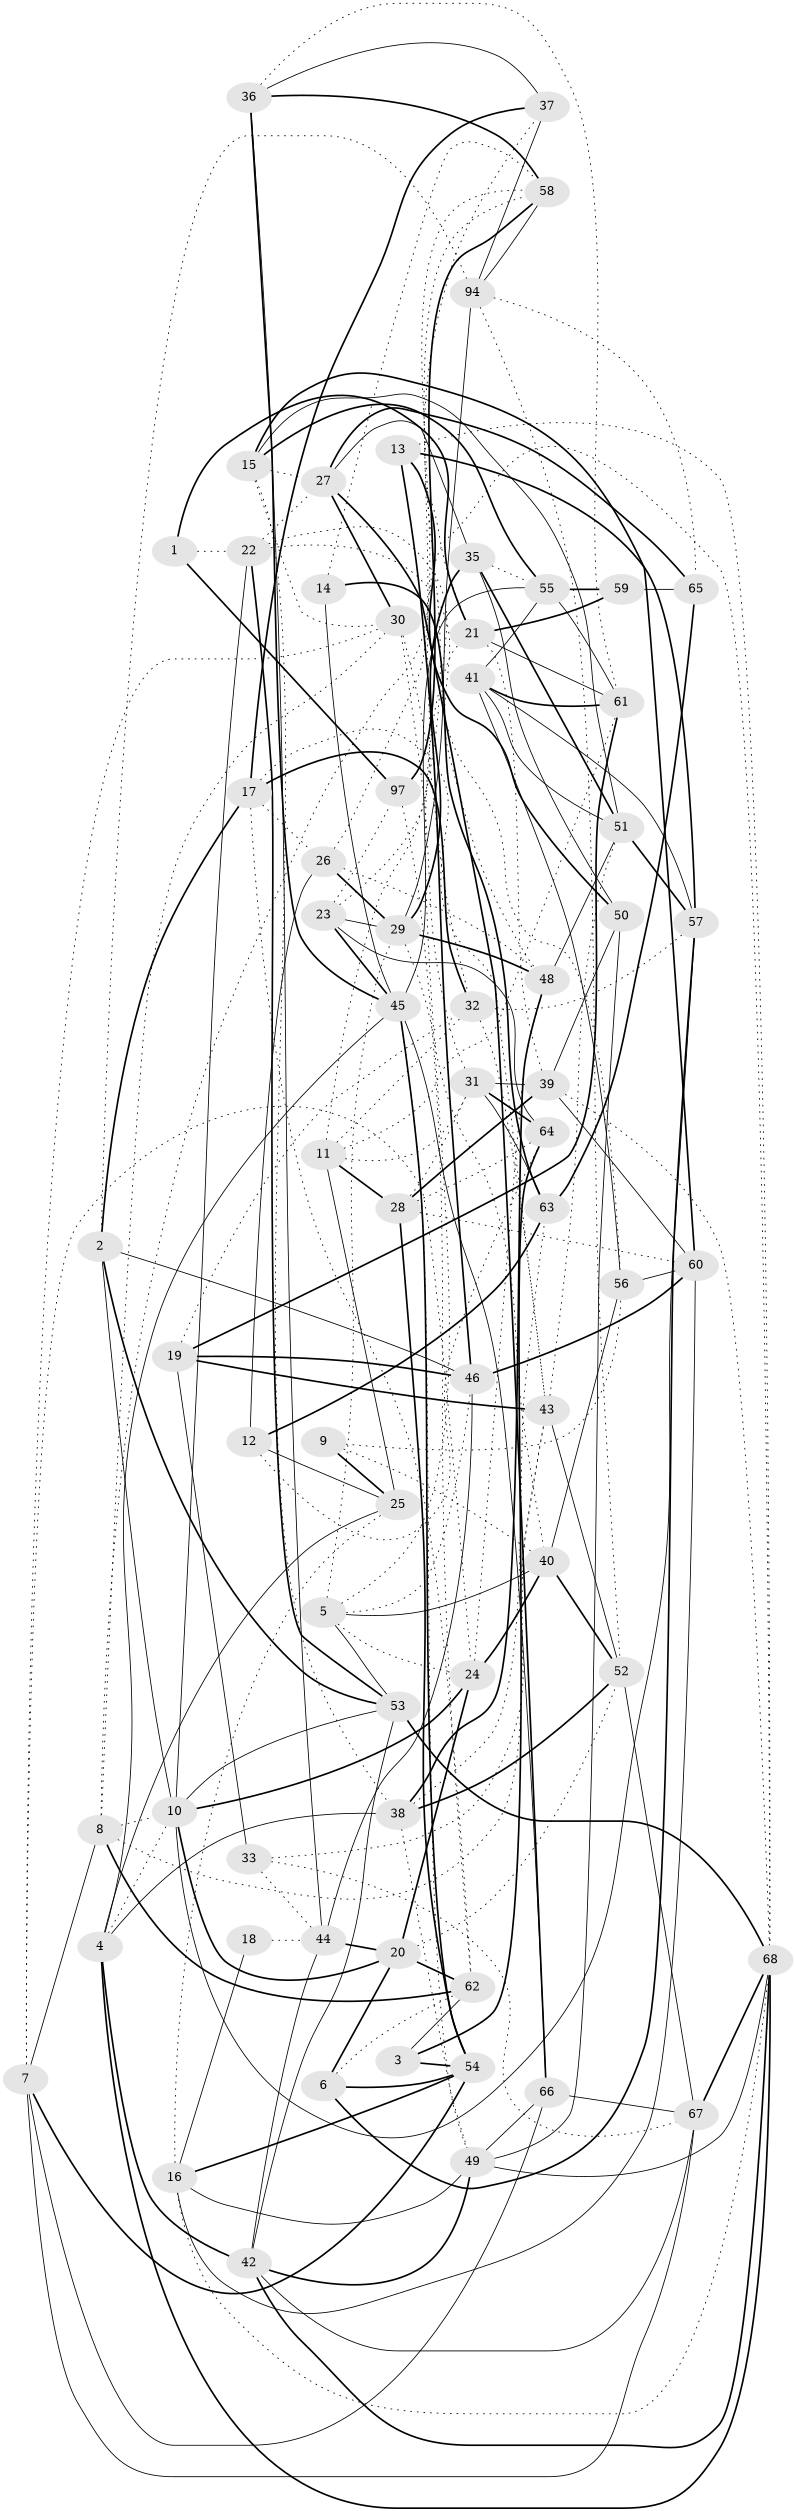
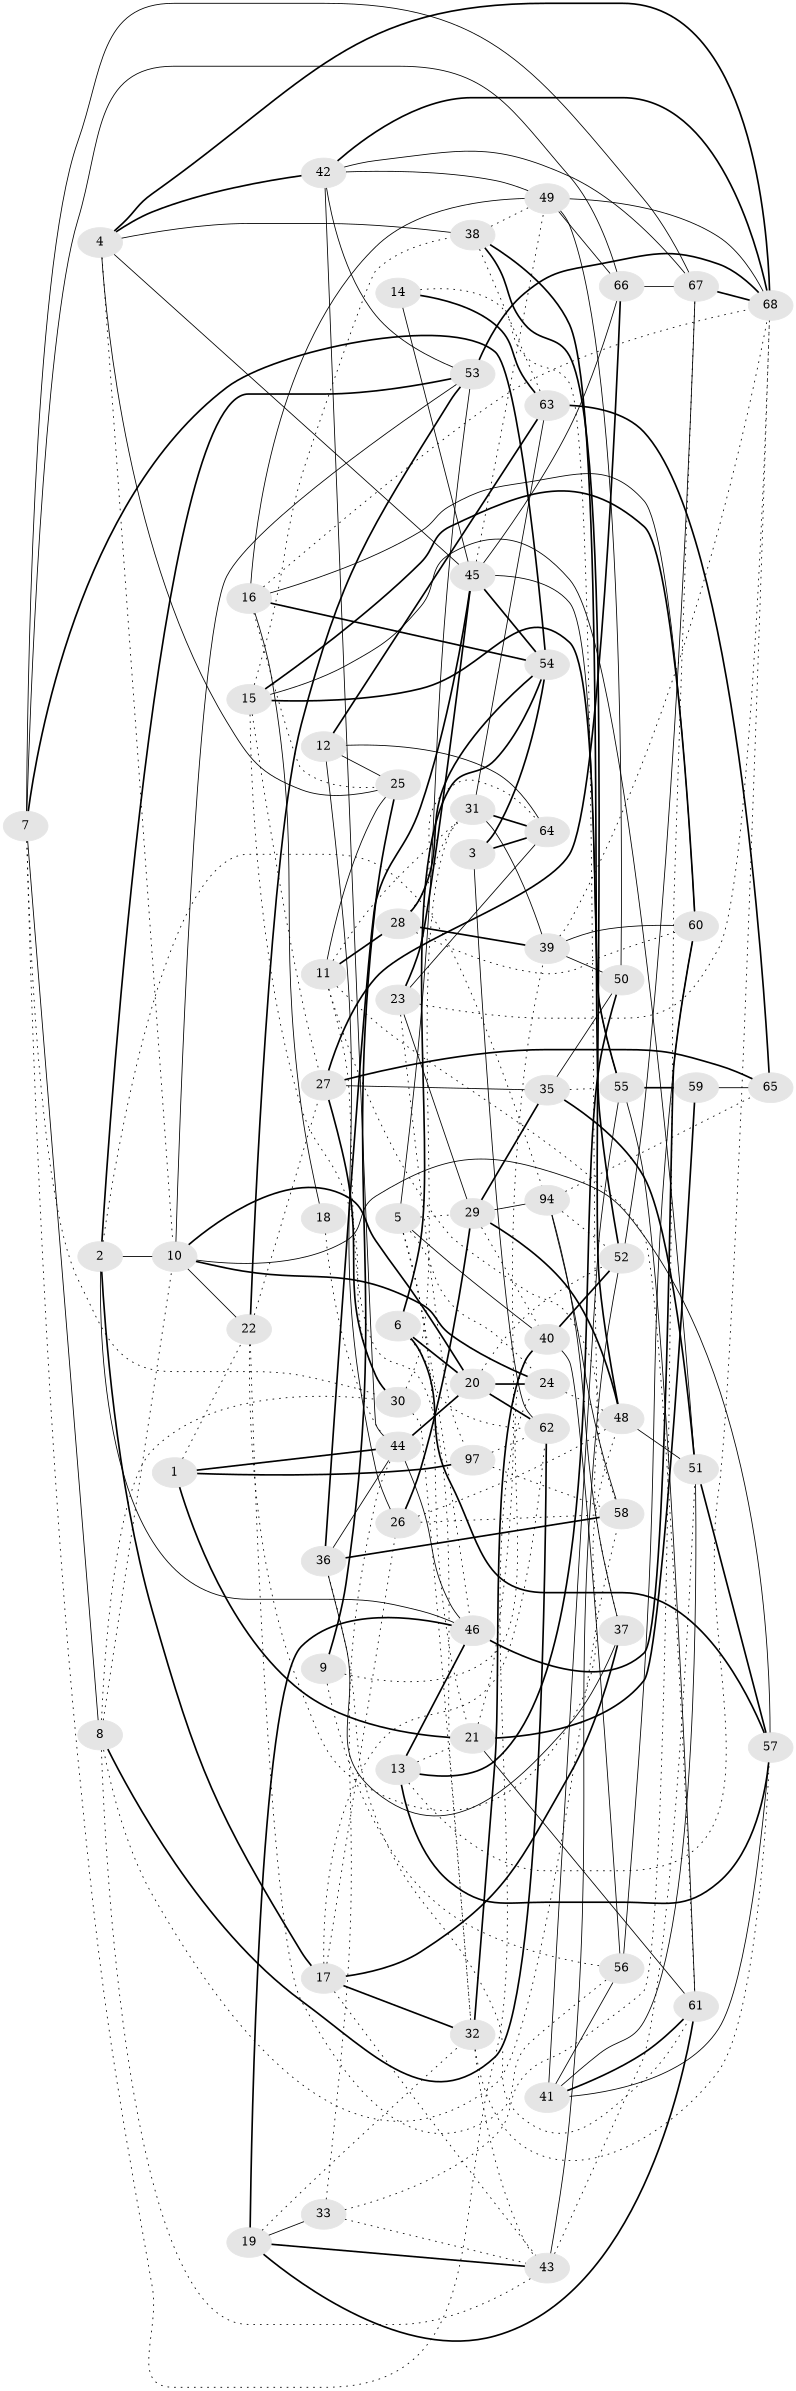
edge "58" -- "97": style bold -> dotted
edge "64" -- "12": style dotted -> solid
edge "44" -- "1": added
edge "40" -- "24": now "40" -- "32"
edge "49" -- "42": style bold -> solid
